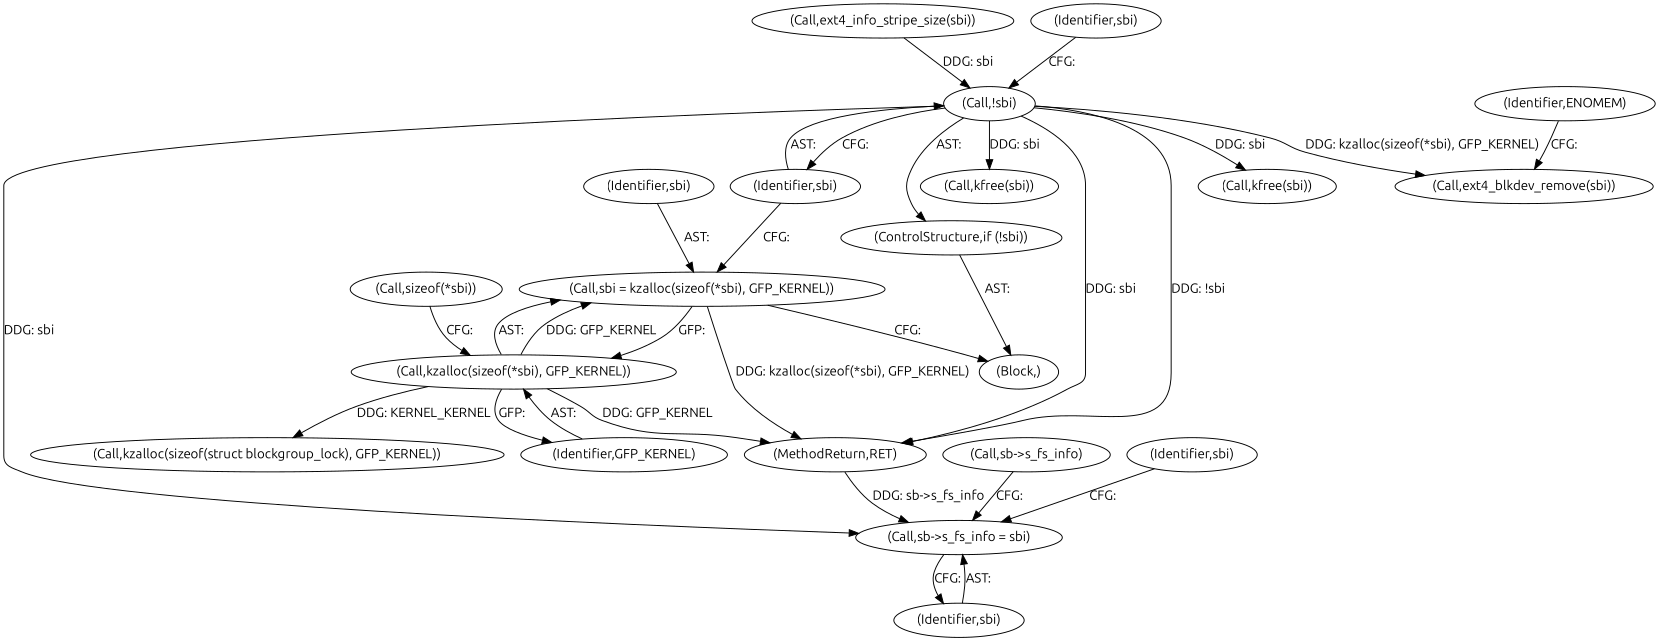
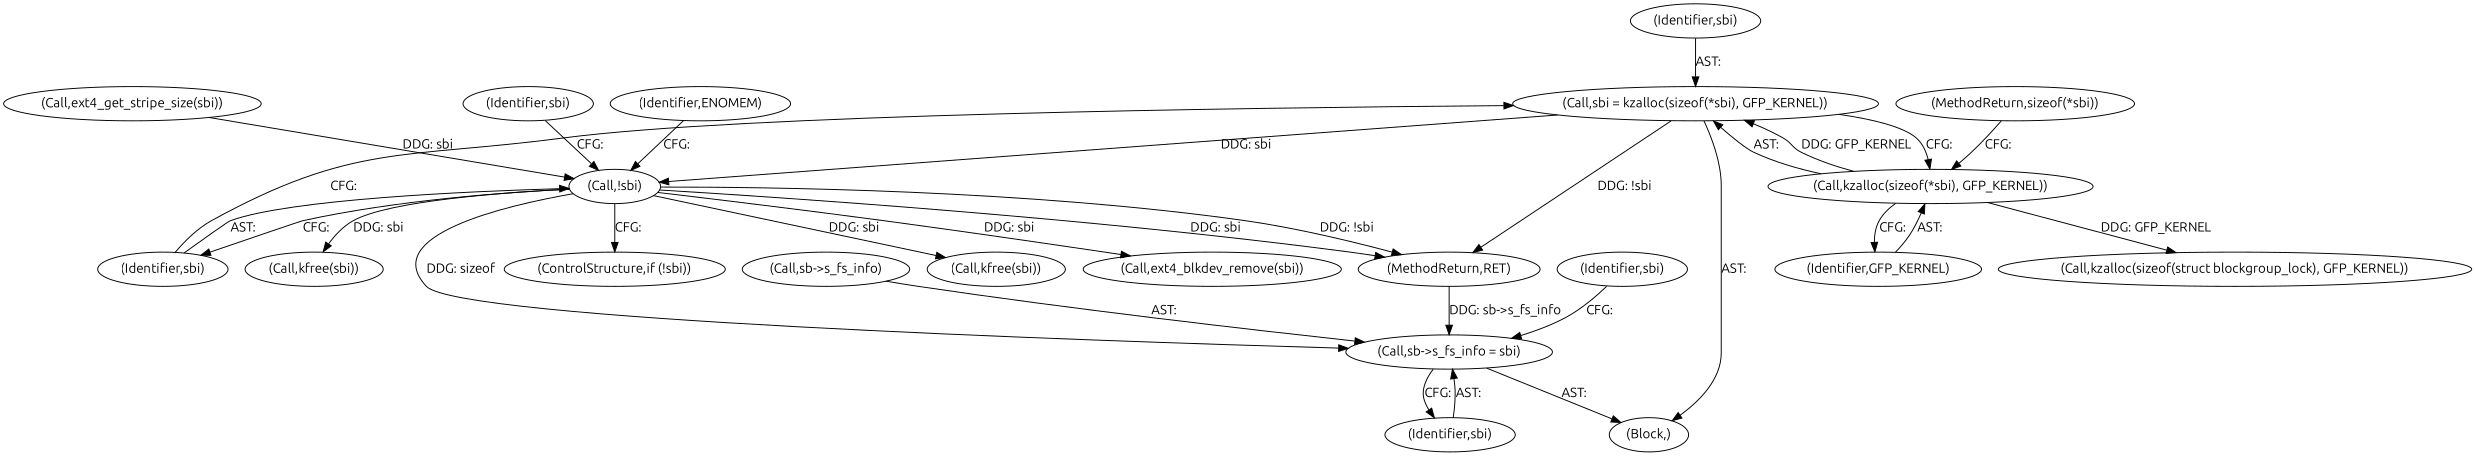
node "(Call,ext4_info_stripe_size(sbi))": label "(Call,ext4_info_stripe_size(sbi))" -> "(Call,ext4_get_stripe_size(sbi))"
edge "(Identifier,ENOMEM)" -> "(Call,ext4_blkdev_remove(sbi))": now "(Identifier,ENOMEM)" -> "(Call,!sbi)"
edge "(Call,!sbi)" -> "(ControlStructure,if (!sbi))": label "AST: " -> "CFG: "
edge "(Call,!sbi)" -> "(Call,ext4_blkdev_remove(sbi))": label "DDG: kzalloc(sizeof(*sbi), GFP_KERNEL)" -> "DDG: sbi"
edge "(Call,sbi = kzalloc(sizeof(*sbi), GFP_KERNEL))" -> "(Call,!sbi)": added, label "DDG: sbi"
node "(Call,sizeof(*sbi))": label "(Call,sizeof(*sbi))" -> "(MethodReturn,sizeof(*sbi))"
edge "(ControlStructure,if (!sbi))" -> "(Block,)": now "(Call,sb->s_fs_info = sbi)" -> "(Block,)"
edge "(Call,!sbi)" -> "(Call,sb->s_fs_info = sbi)": label "DDG: sbi" -> "DDG: sizeof"
edge "(Call,sbi = kzalloc(sizeof(*sbi), GFP_KERNEL))" -> "(Call,kzalloc(sizeof(*sbi), GFP_KERNEL))": label "GFP: " -> "CFG: "
edge "(Call,sbi = kzalloc(sizeof(*sbi), GFP_KERNEL))" -> "(Block,)": label "CFG: " -> "AST: "
edge "(Call,sbi = kzalloc(sizeof(*sbi), GFP_KERNEL))" -> "(MethodReturn,RET)": label "DDG: kzalloc(sizeof(*sbi), GFP_KERNEL)" -> "DDG: !sbi"
edge "(Call,kzalloc(sizeof(*sbi), GFP_KERNEL))" -> "(Call,kzalloc(sizeof(struct blockgroup_lock), GFP_KERNEL))": label "DDG: KERNEL_KERNEL" -> "DDG: GFP_KERNEL"
edge "(Call,kzalloc(sizeof(*sbi), GFP_KERNEL))" -> "(Identifier,GFP_KERNEL)": label "GFP: " -> "CFG: "
edge "(Call,kzalloc(sizeof(*sbi), GFP_KERNEL))" -> "(MethodReturn,RET)": removed, label "DDG: GFP_KERNEL"
edge "(Call,sb->s_fs_info)" -> "(Call,sb->s_fs_info = sbi)": label "CFG: " -> "AST: "
